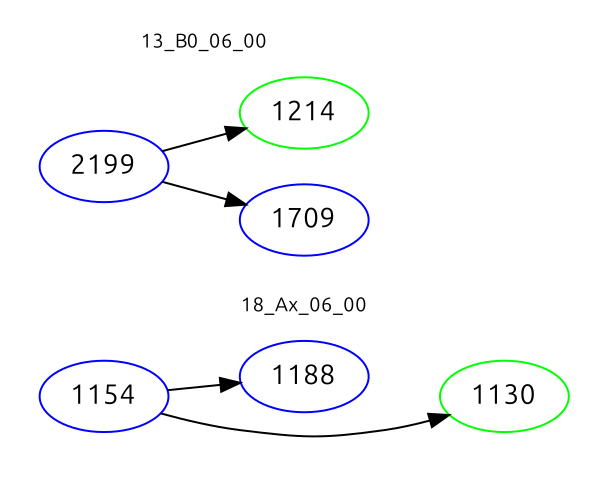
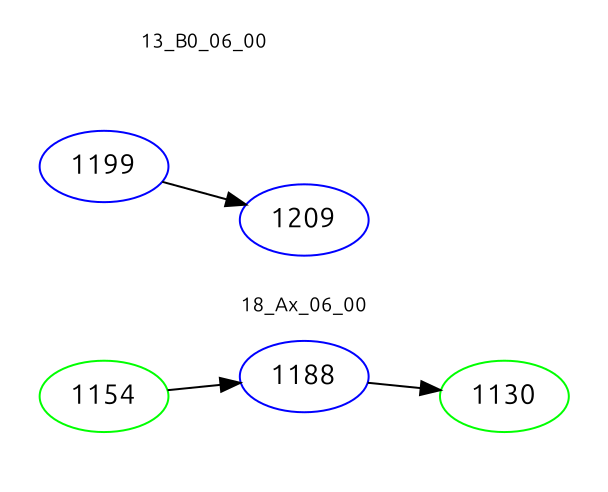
node "1214": removed
node "2199": label "2199" -> "1199"
node "1709": label "1709" -> "1209"
node "1154": color blue -> green
edge "1154" -> "1130": now "1188" -> "1130"
